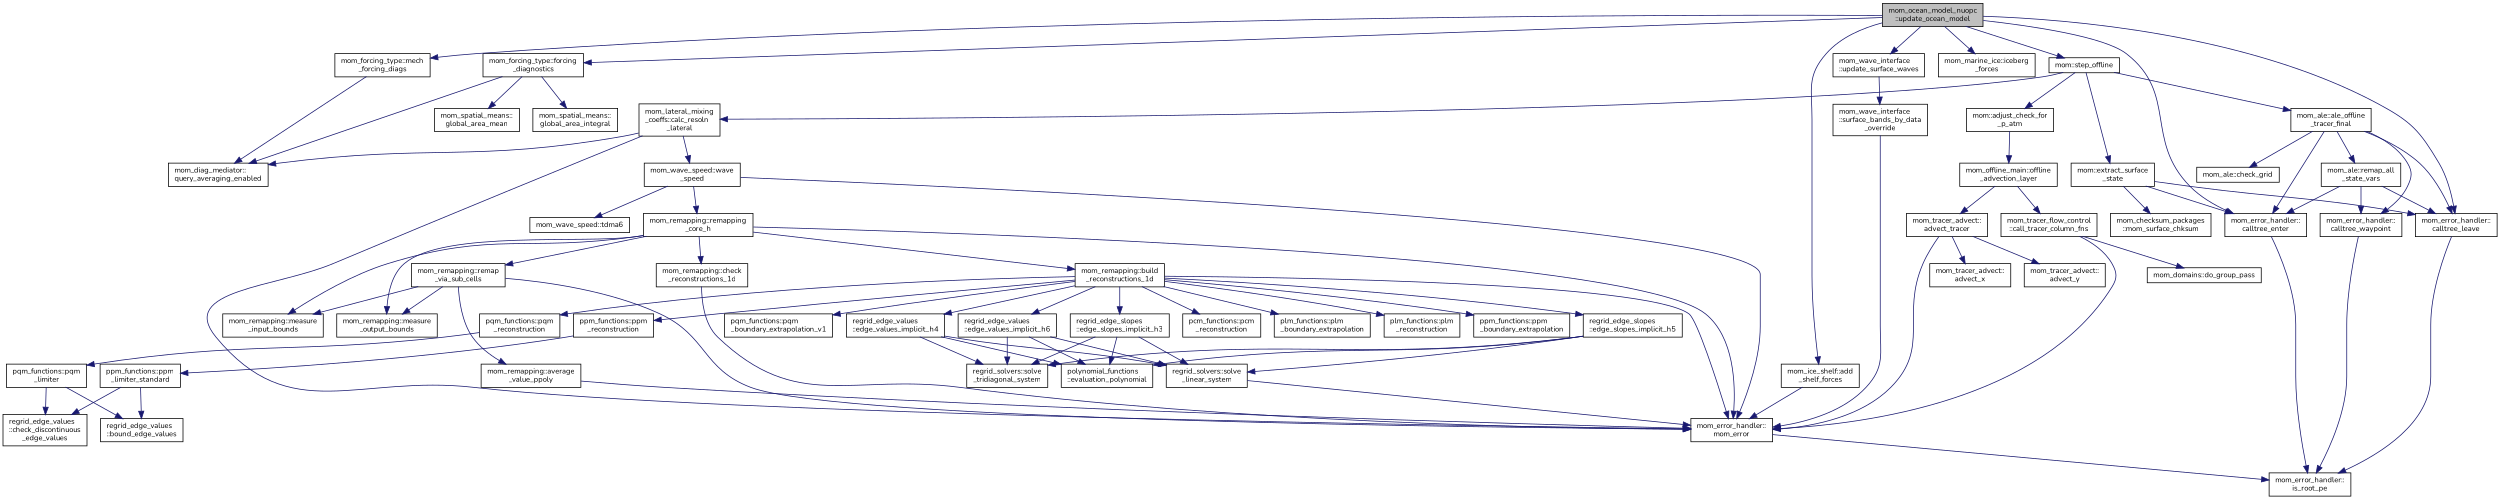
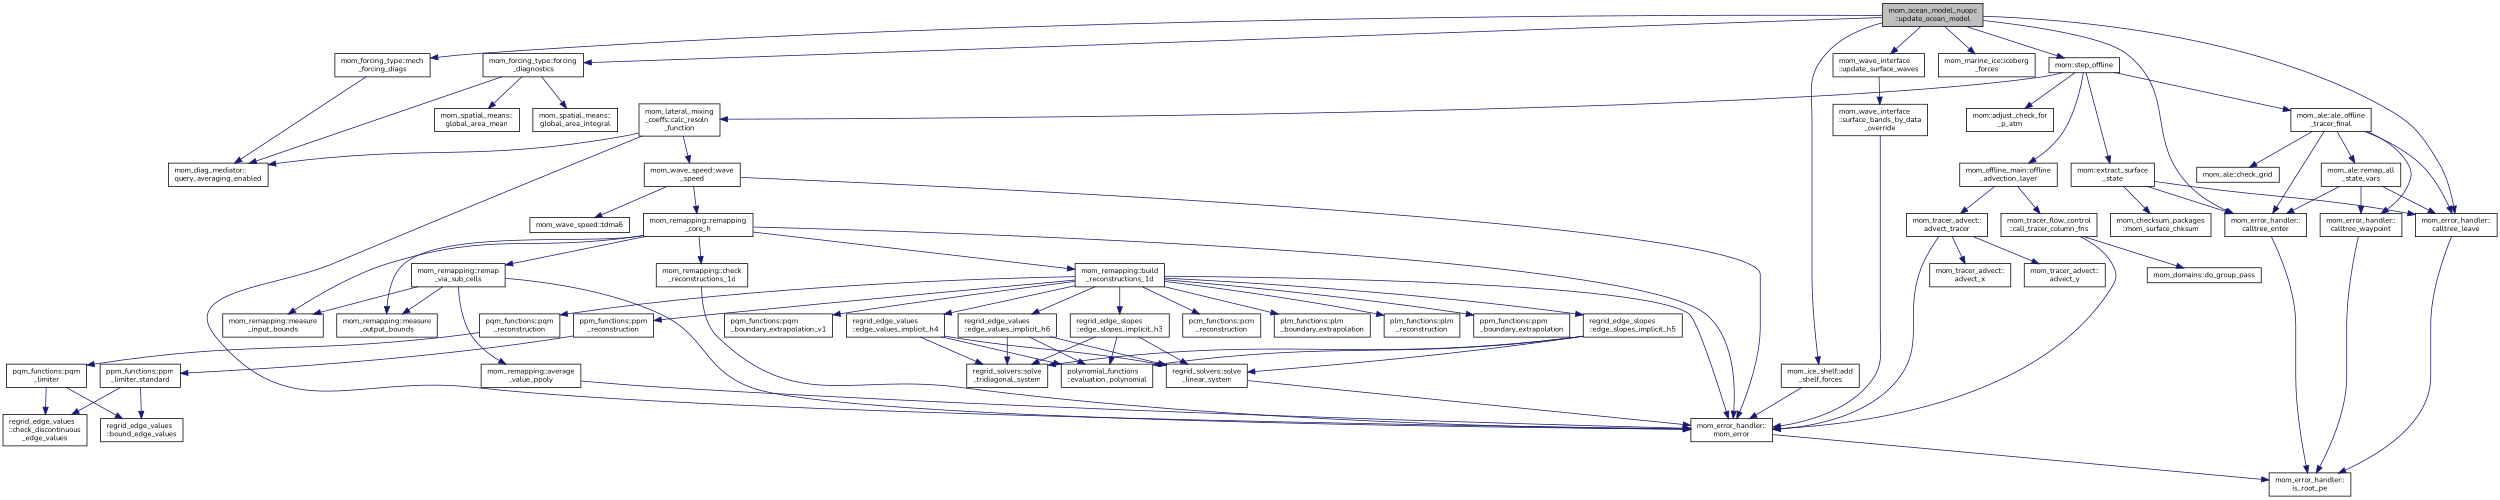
node "mom_lateral_mixing _coeffs::calc_resoln _lateral": label "mom_lateral_mixing _coeffs::calc_resoln _lateral" -> "mom_lateral_mixing _coeffs::calc_resoln _function"
edge "mom::adjust_check_for _p_atm" -> "mom_offline_main::offline _advection_layer": now "mom::step_offline" -> "mom_offline_main::offline _advection_layer"
